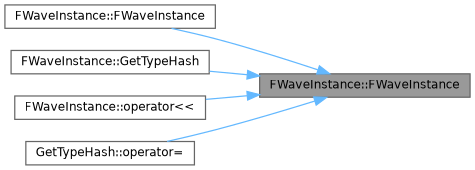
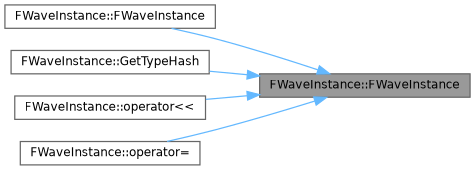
node "GetTypeHash::operator=": label "GetTypeHash::operator=" -> "FWaveInstance::operator="
